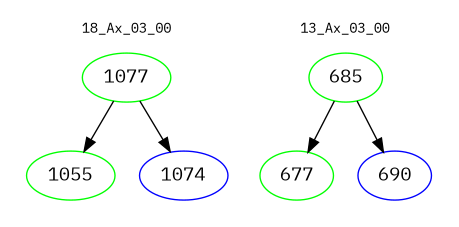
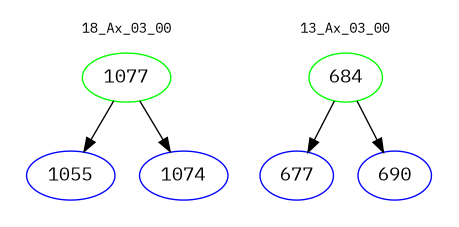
node "685": label "685" -> "684"
node "1055": color green -> blue
node "677": color green -> blue
